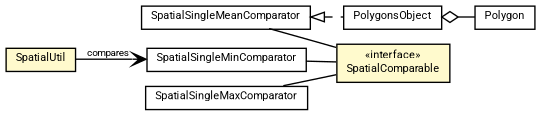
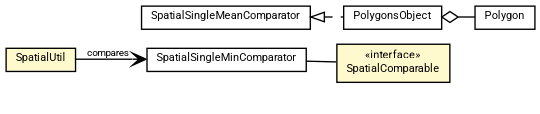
edge "SpatialSingleMeanComparator" -- "SpatialComparable": removed
node "SpatialSingleMaxComparator": removed
